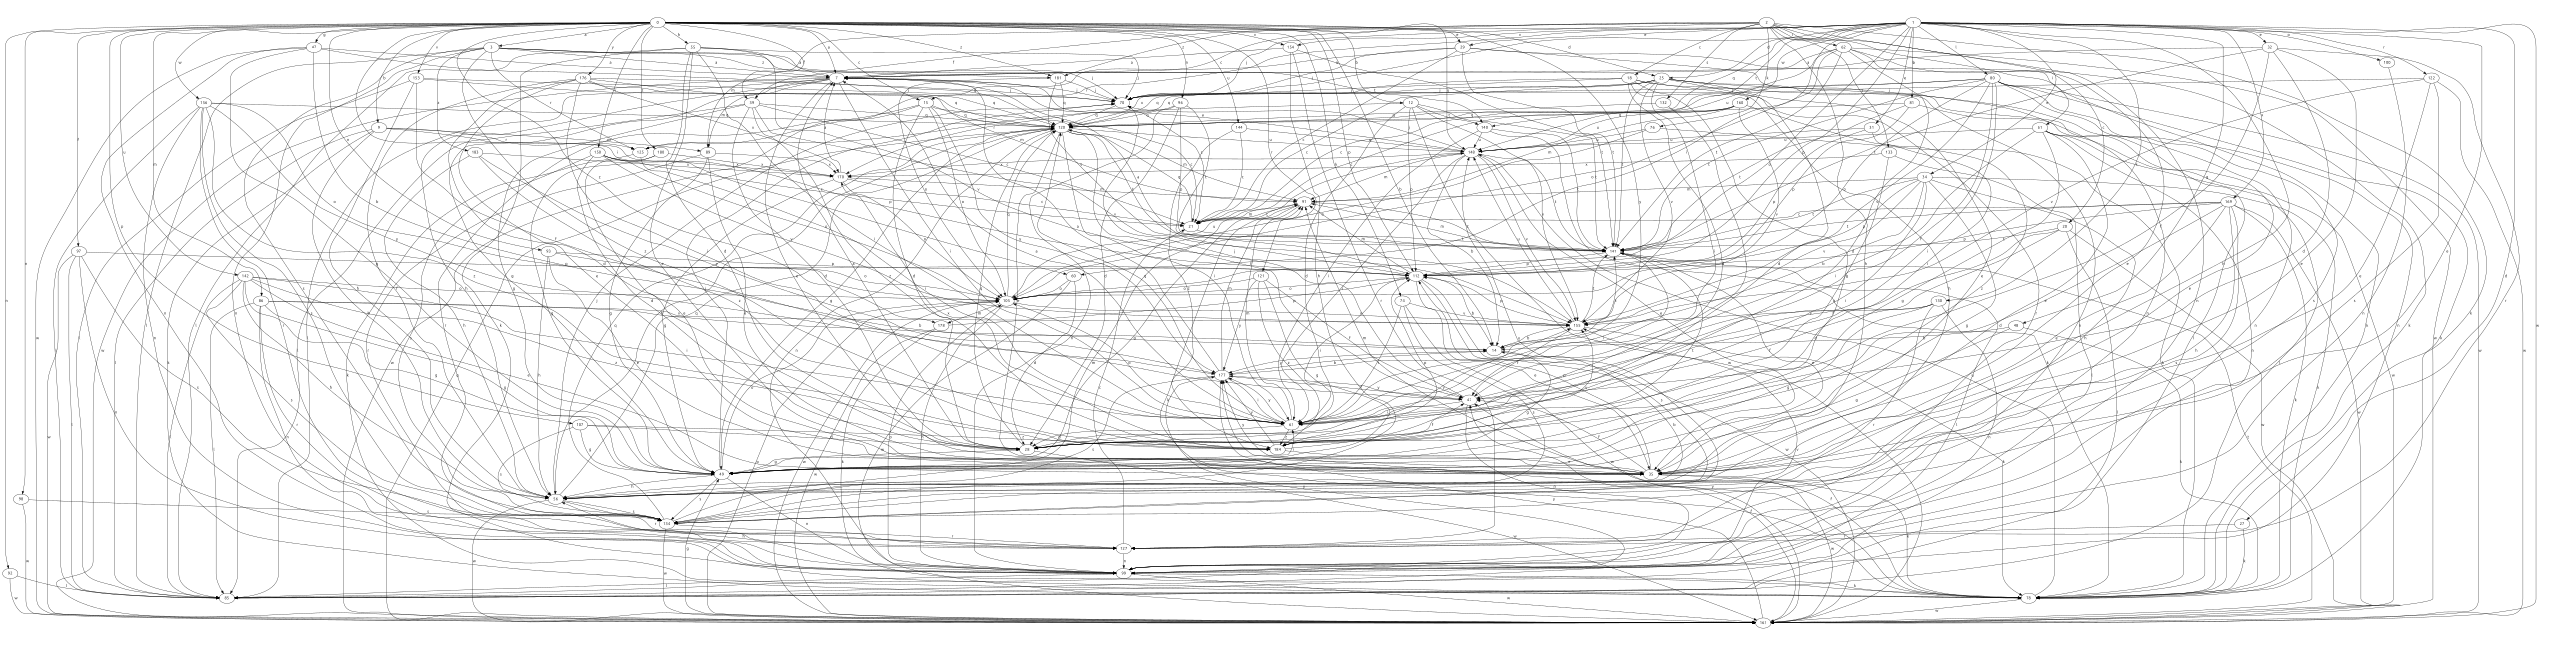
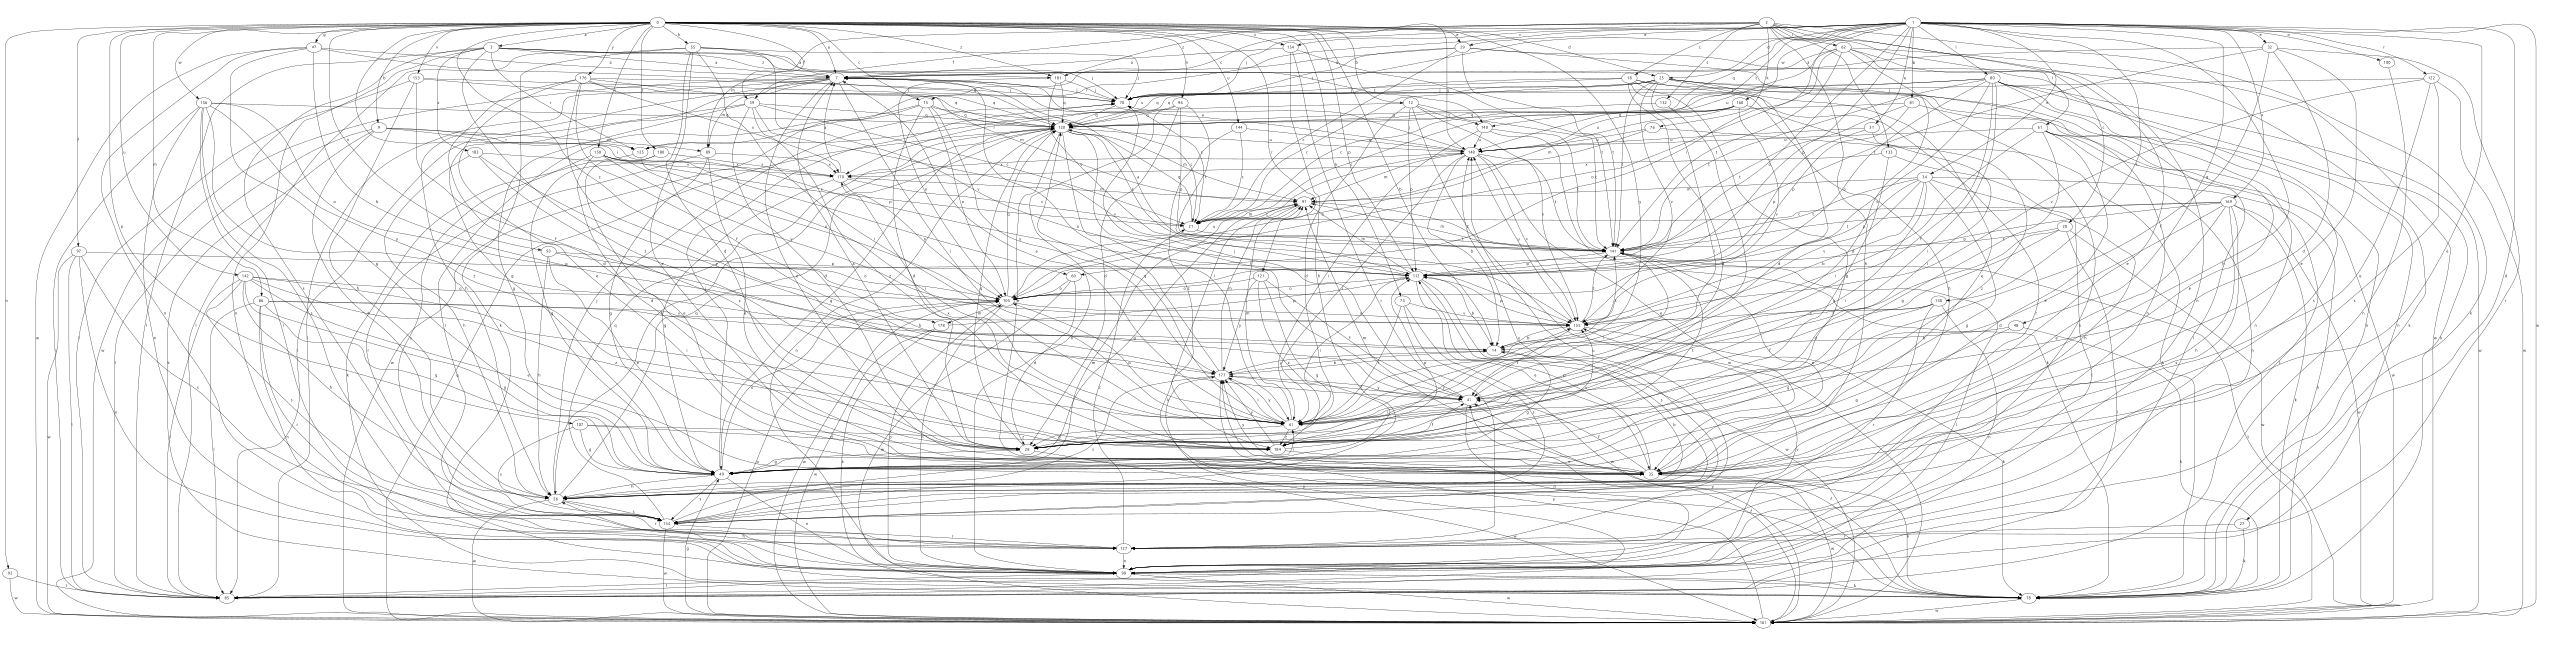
edge "176" -> "56": now "176" -> "42"
edge "78" -> "148": now "127" -> "148"
node "98": removed
